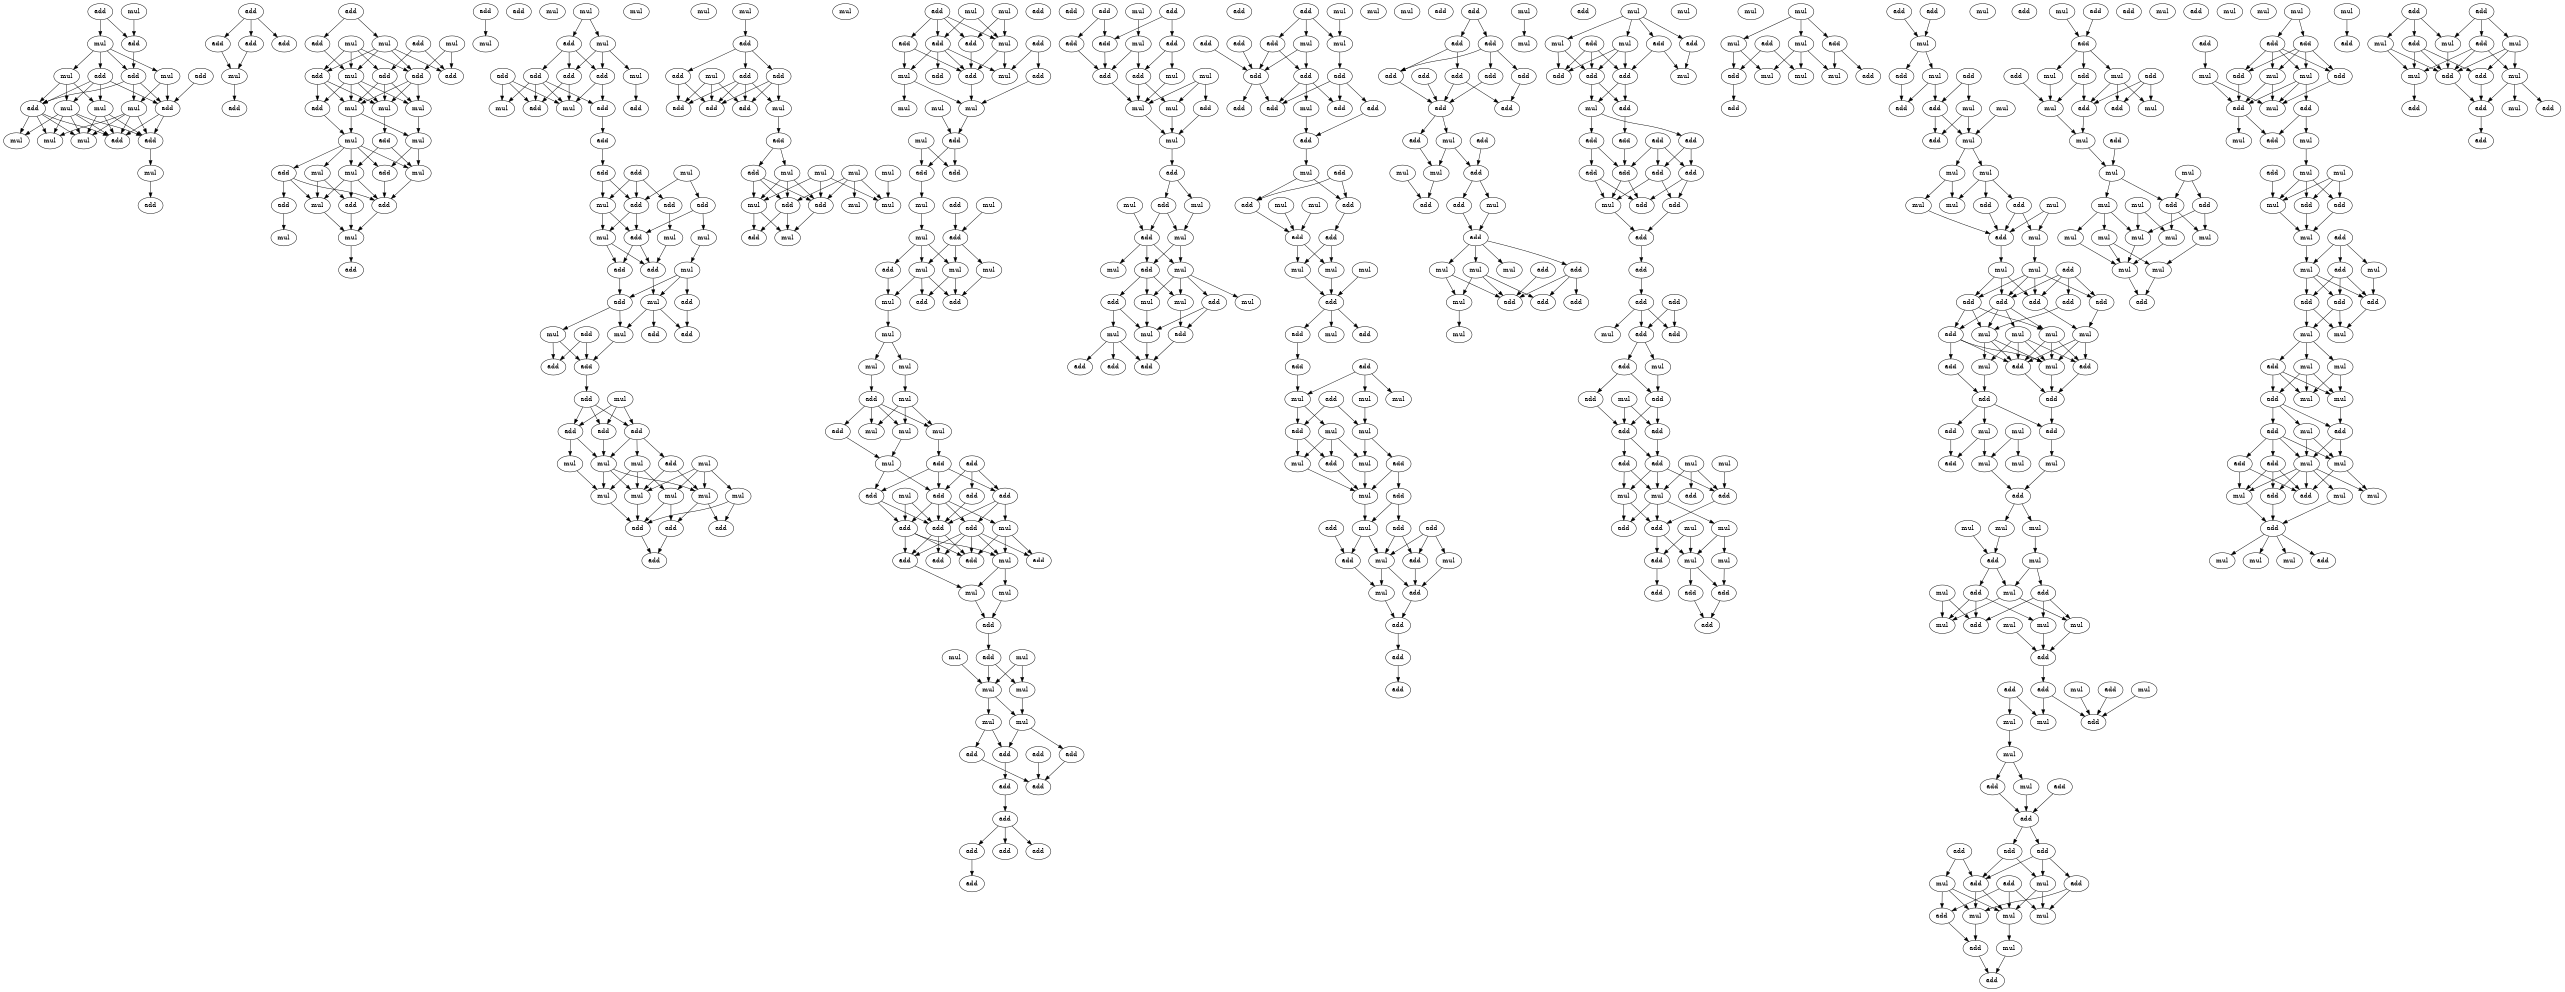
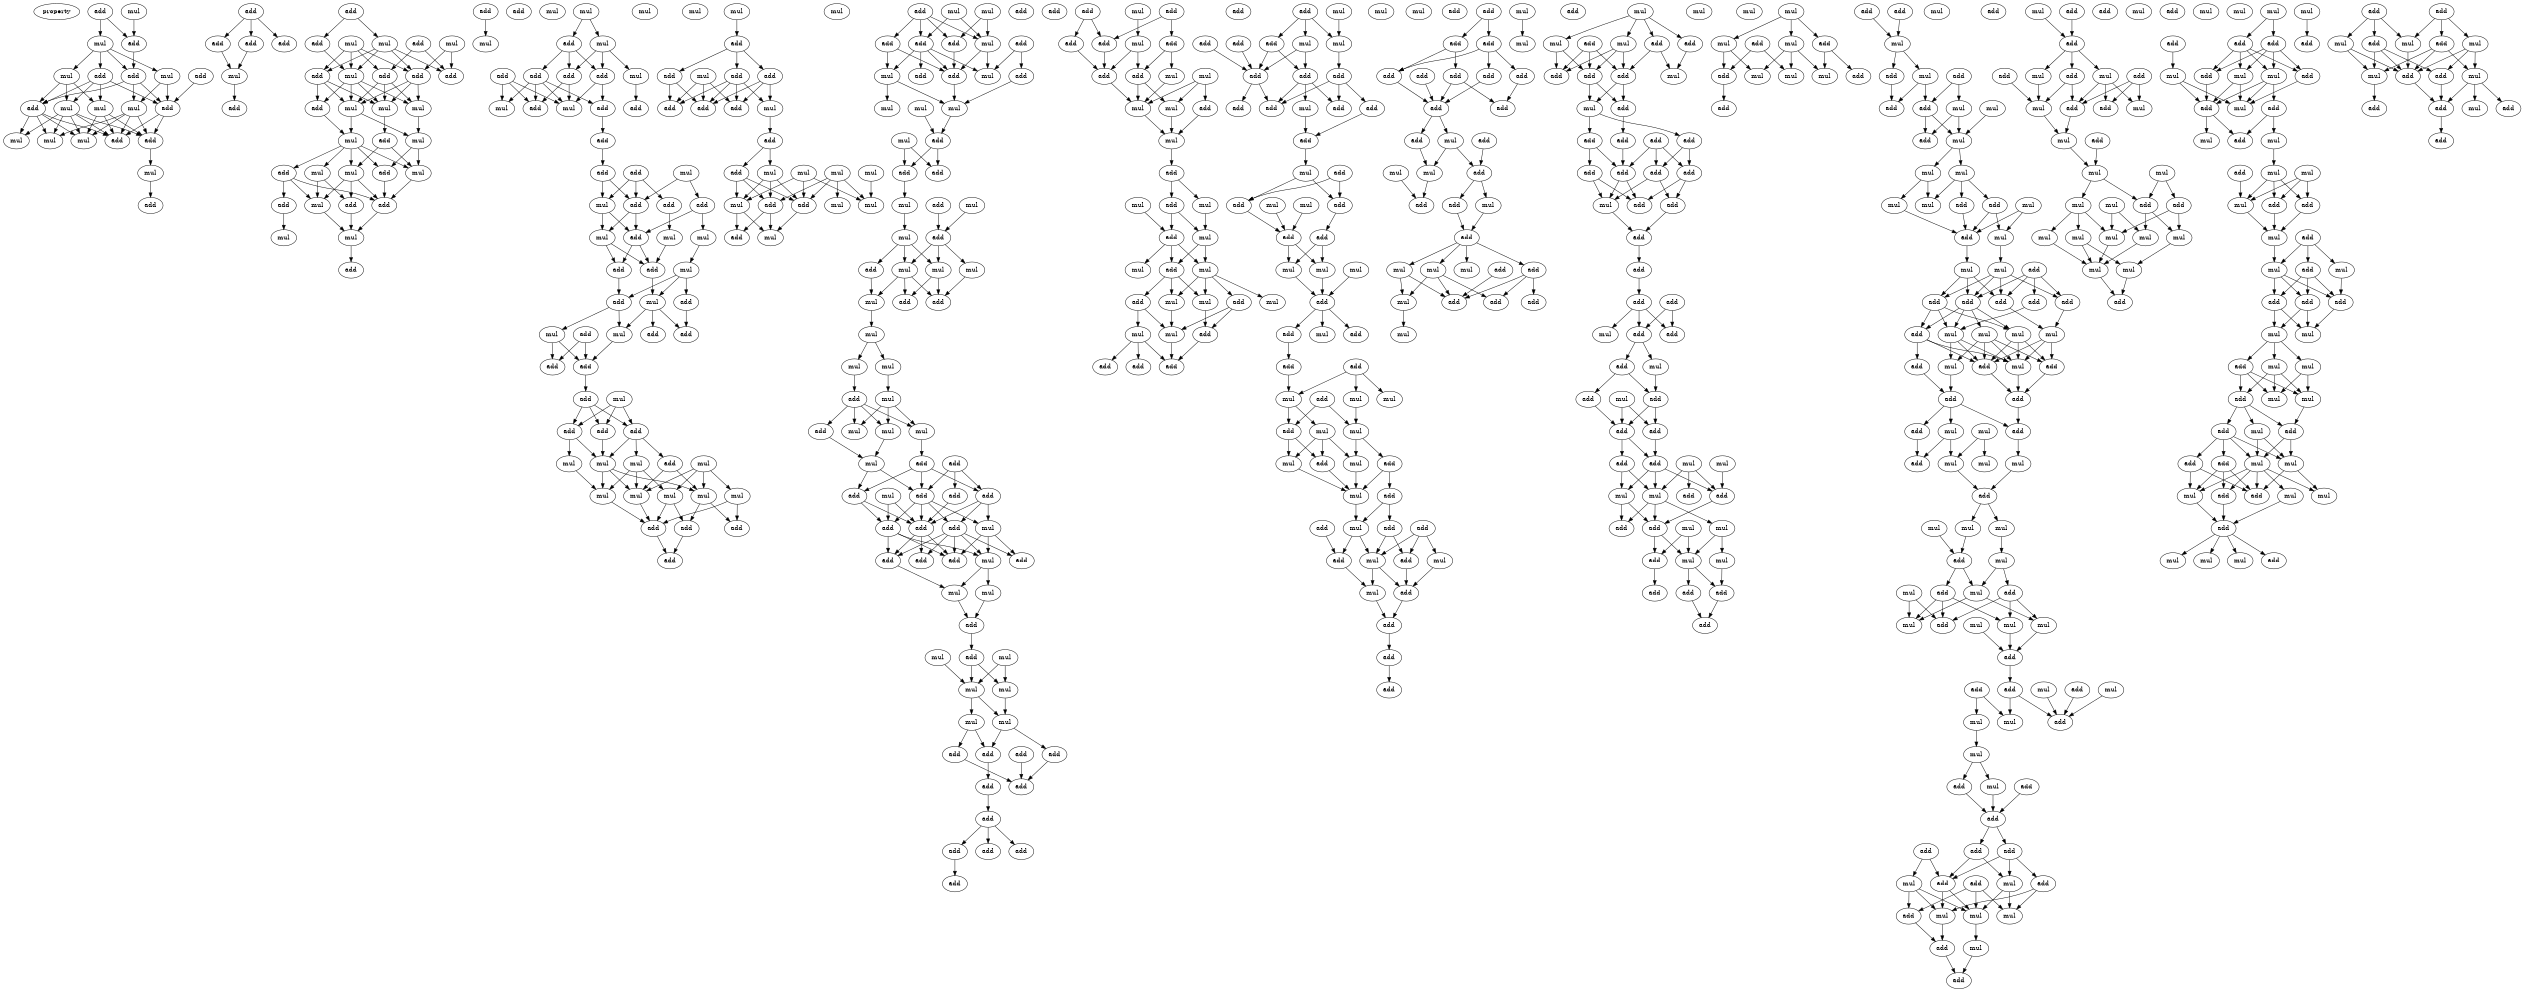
node "property": added
